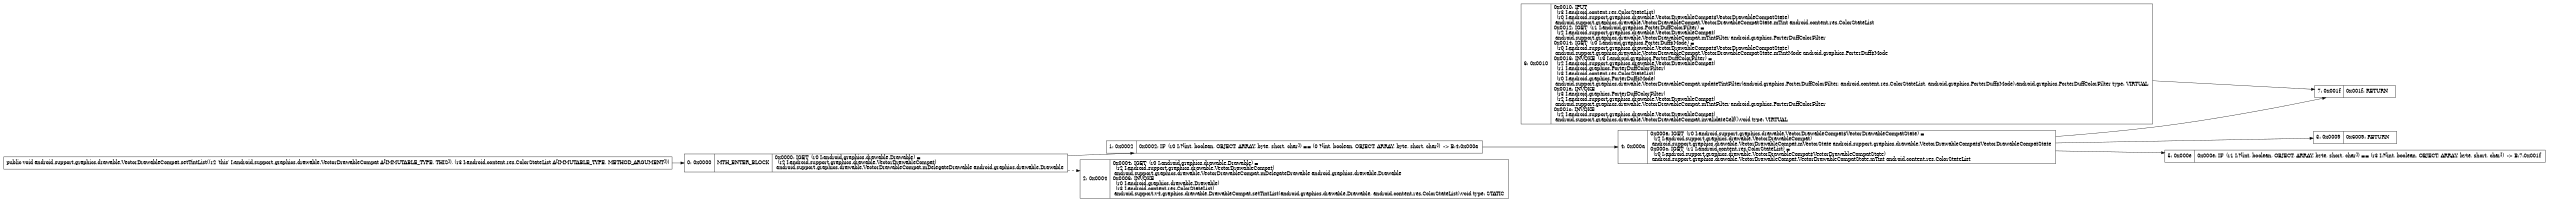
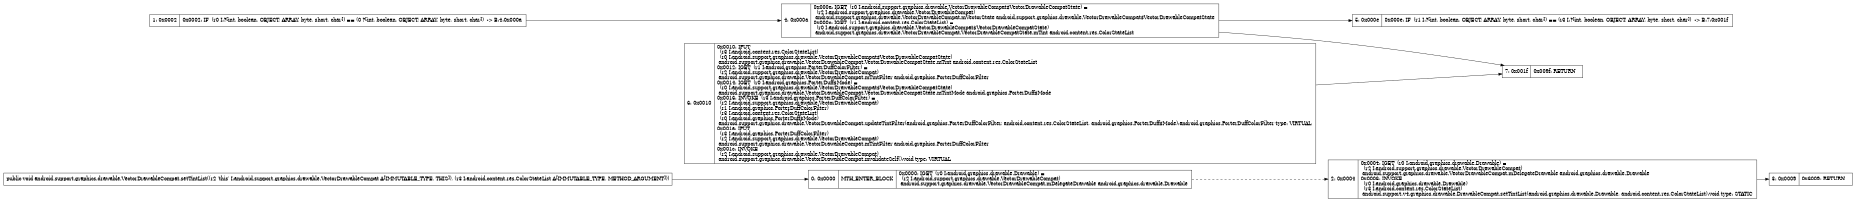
node "6: 0x0010": text "0x001a: INVOKE" -> "0x001a: IPUT"
node "7: 0x001f": text "0x001f: RETURN" -> "0x009f: RETURN"
edge "4: 0x000a" -> "3: 0x0009": now "2: 0x0004" -> "3: 0x0009"
edge "0: 0x0000" -> "1: 0x0002": removed
